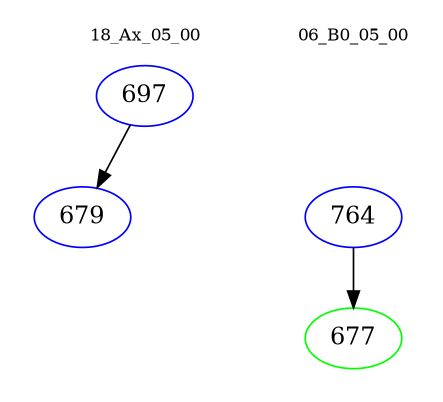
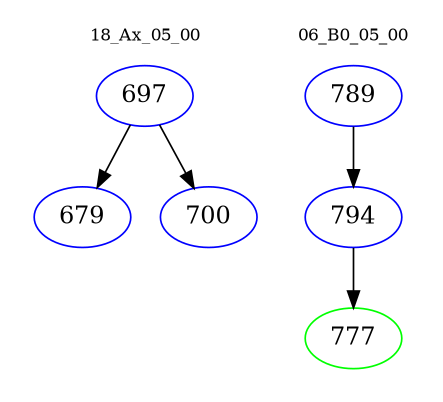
node "789": added
node "700": added
node "764": label "764" -> "794"
node "677": label "677" -> "777"
